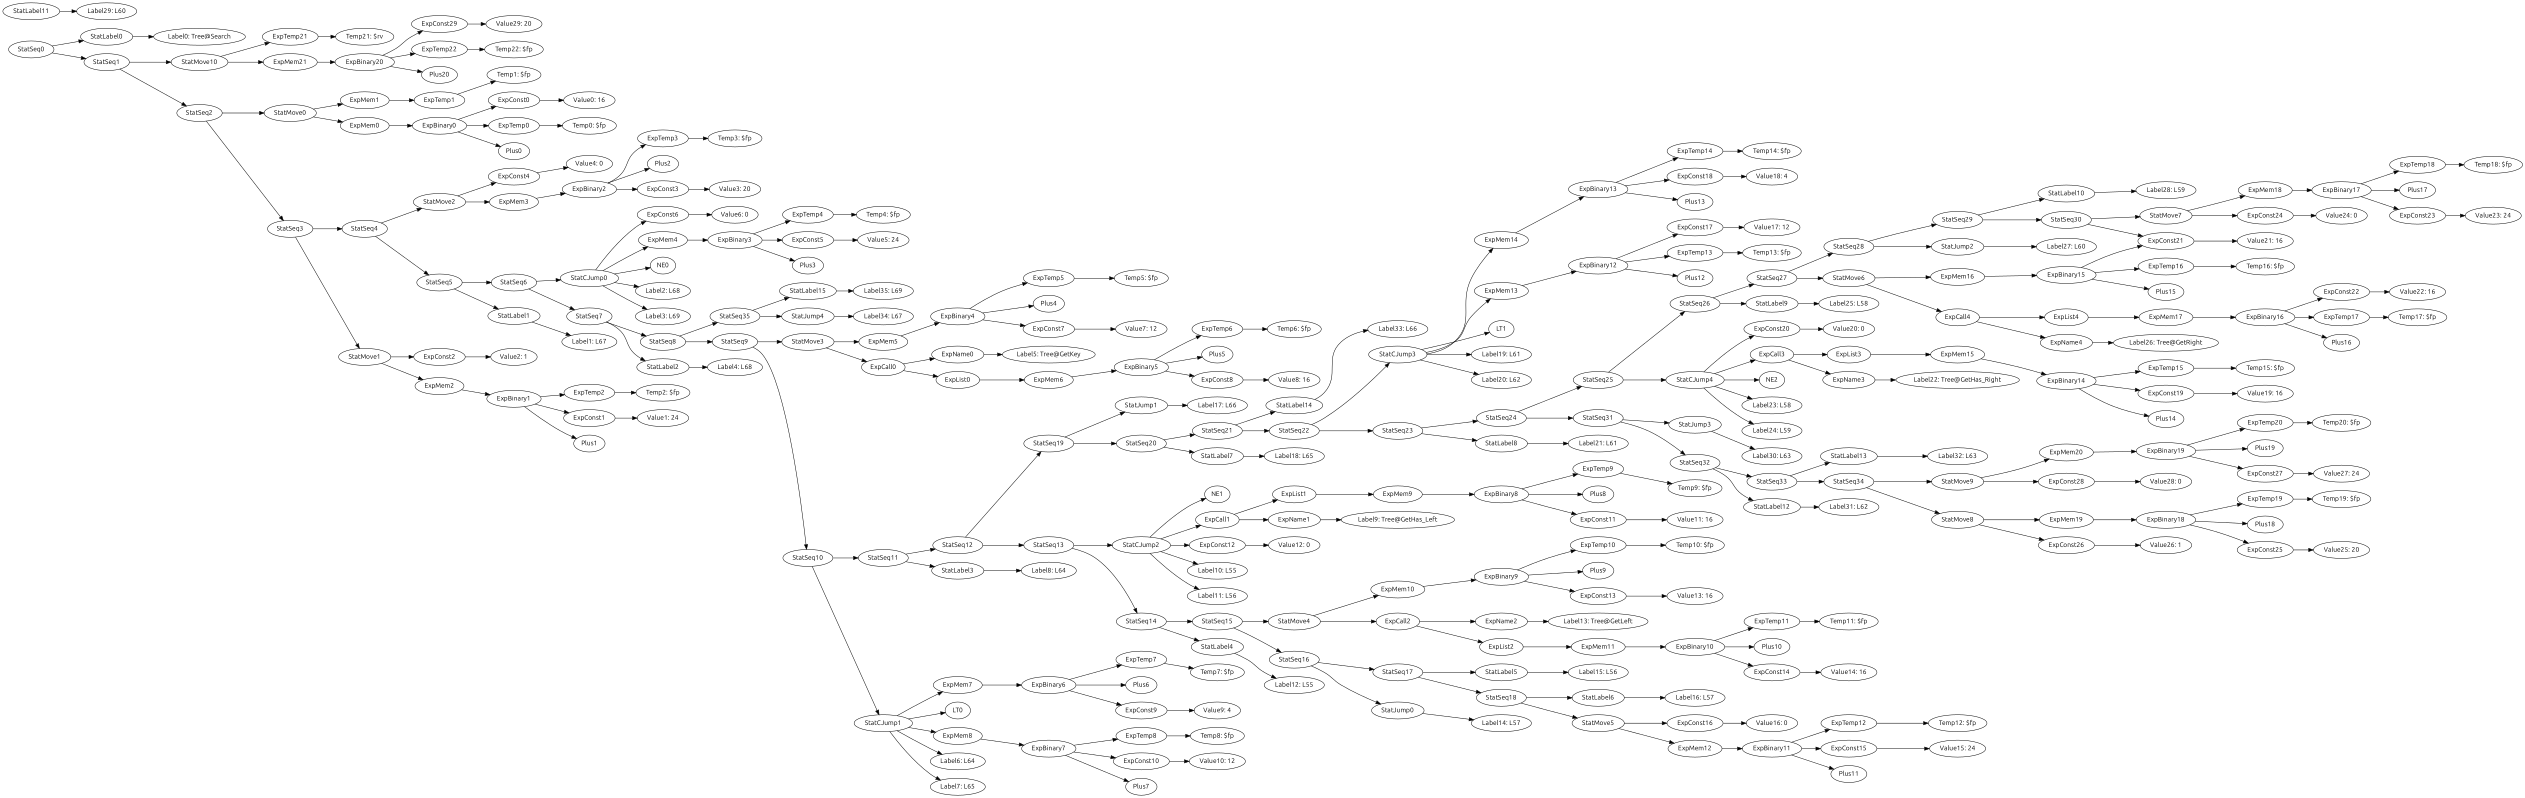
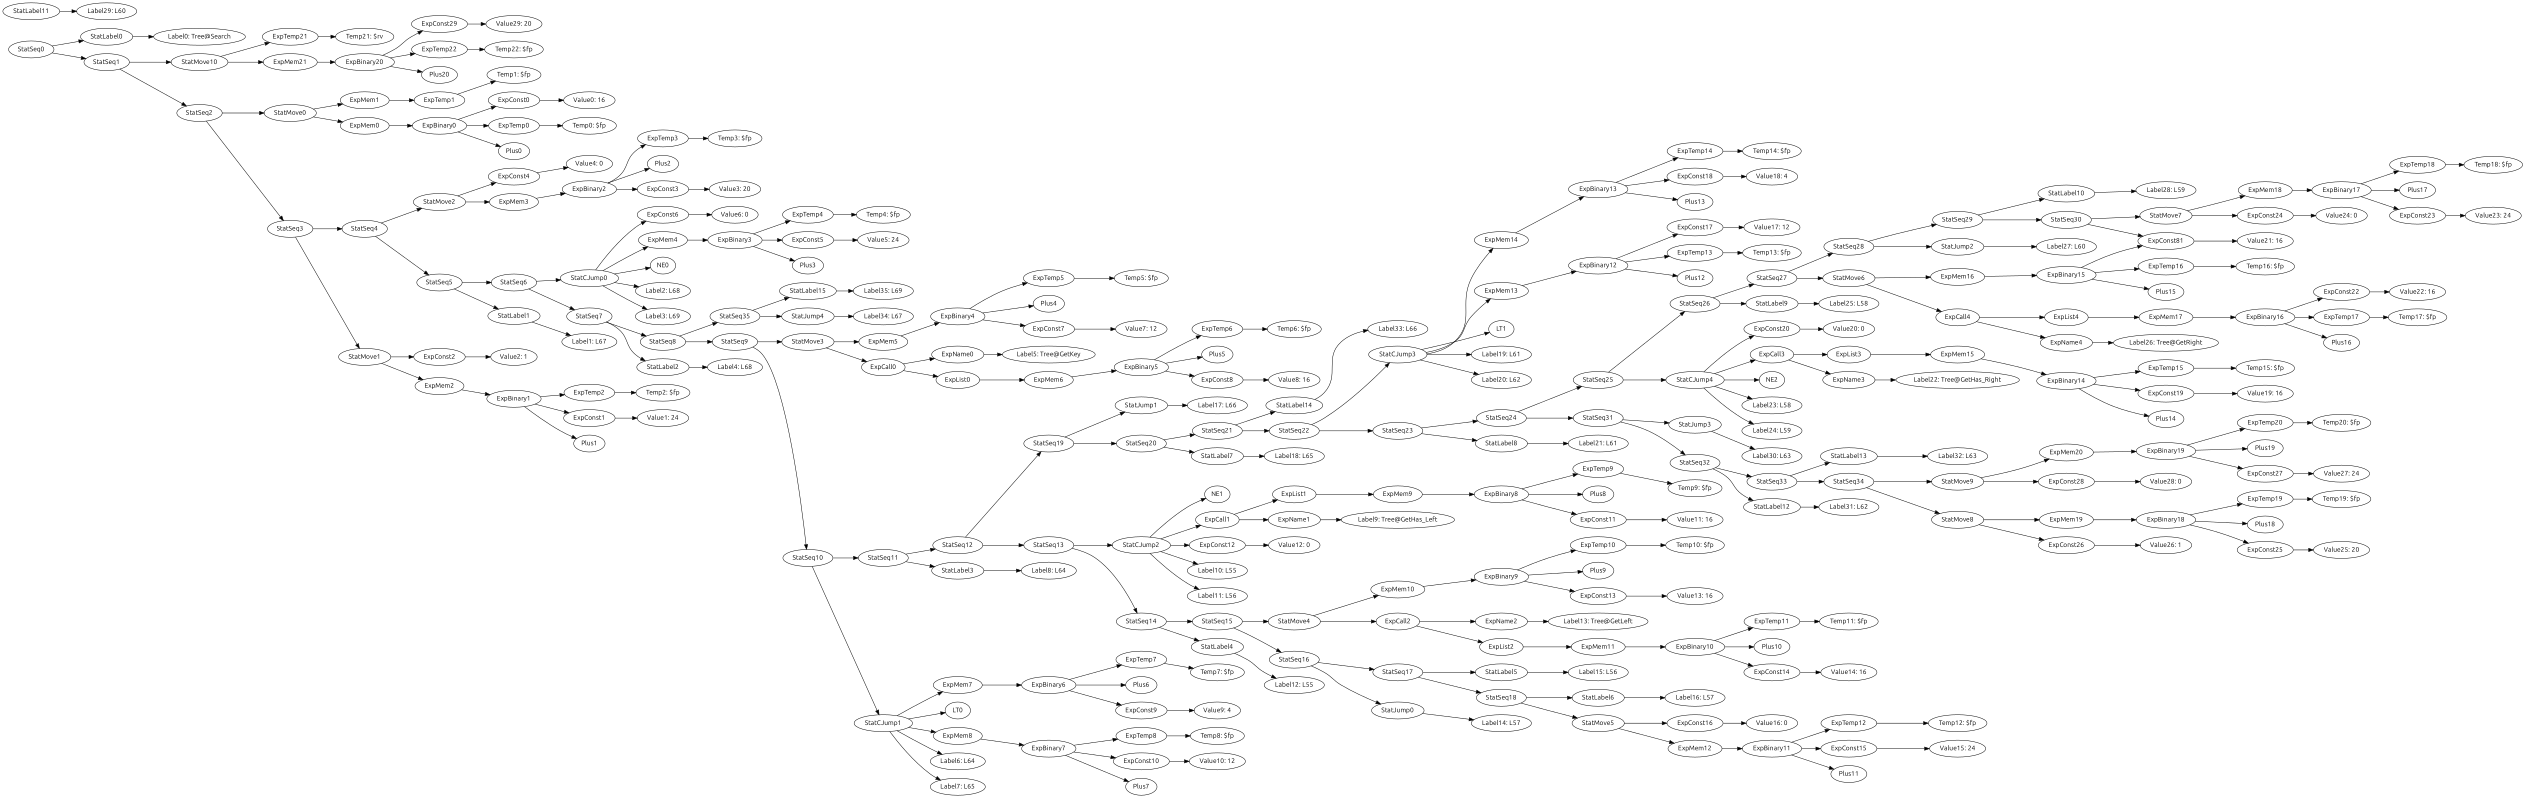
node "ExpConst21": label "ExpConst21" -> "ExpConst81"
